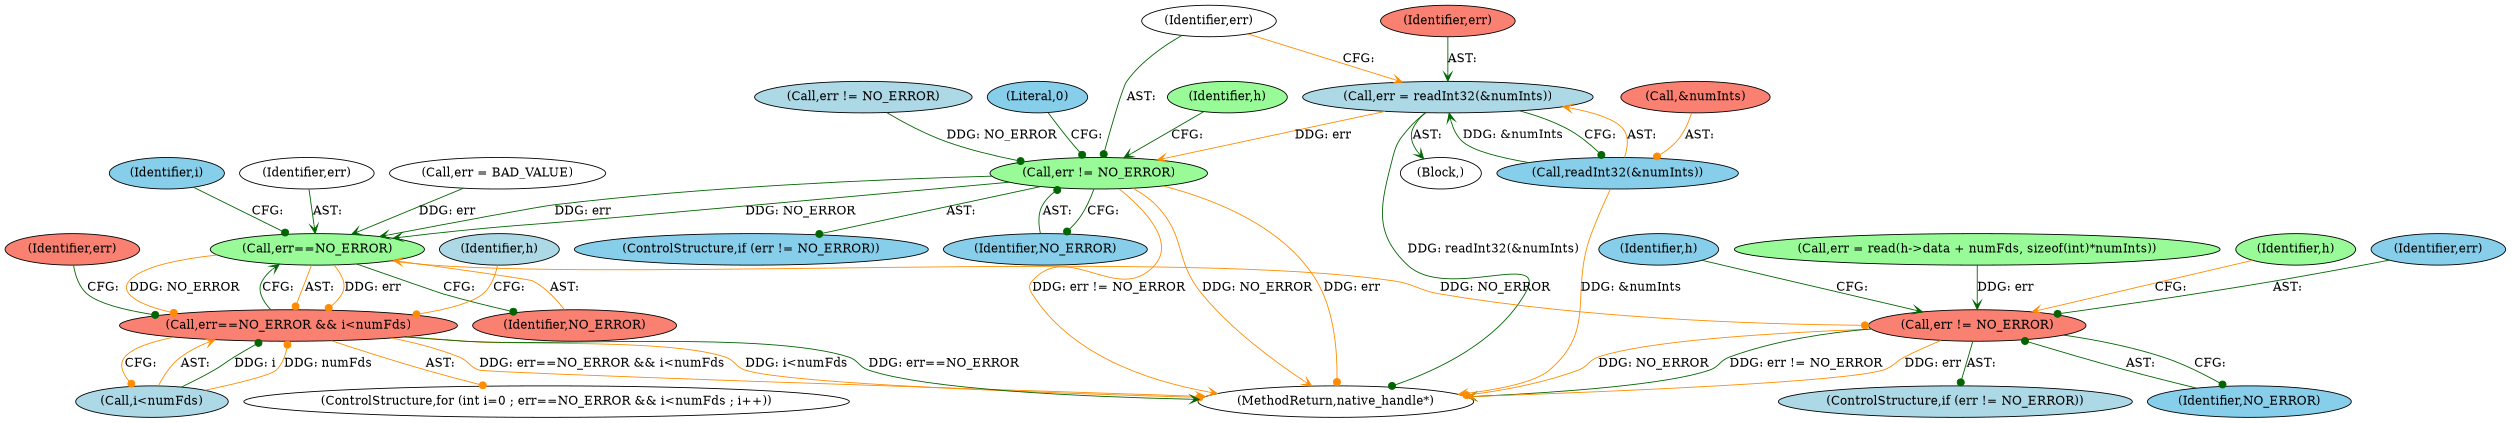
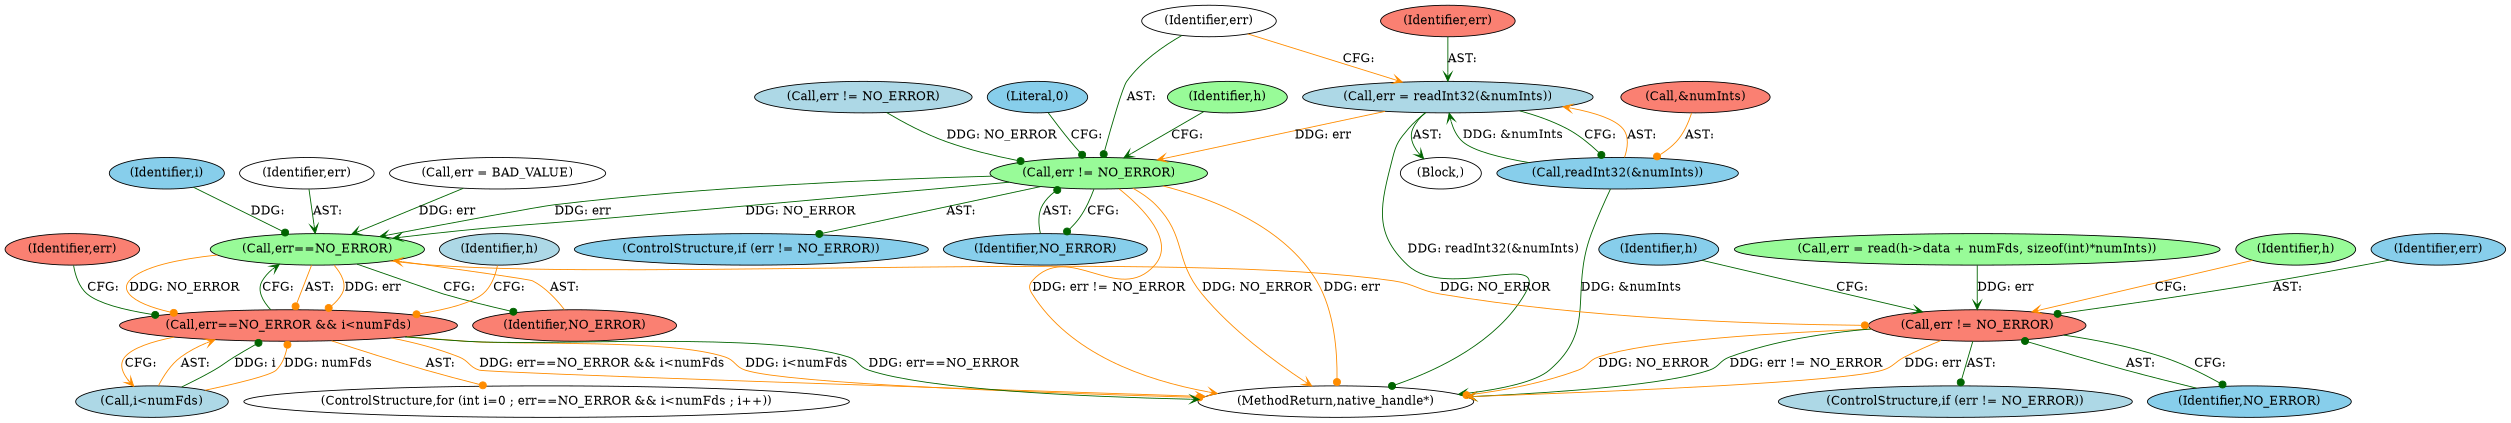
edge "(Identifier,i)" -> "(Call,err==NO_ERROR)": label "CFG: " -> "DDG: "
edge "(Call,readInt32(&numInts))" -> "(MethodReturn,native_handle*)": color darkorange -> darkgreen
edge "(Call,err==NO_ERROR && i<numFds)" -> "(Call,i<numFds)": arrowhead dot -> vee
